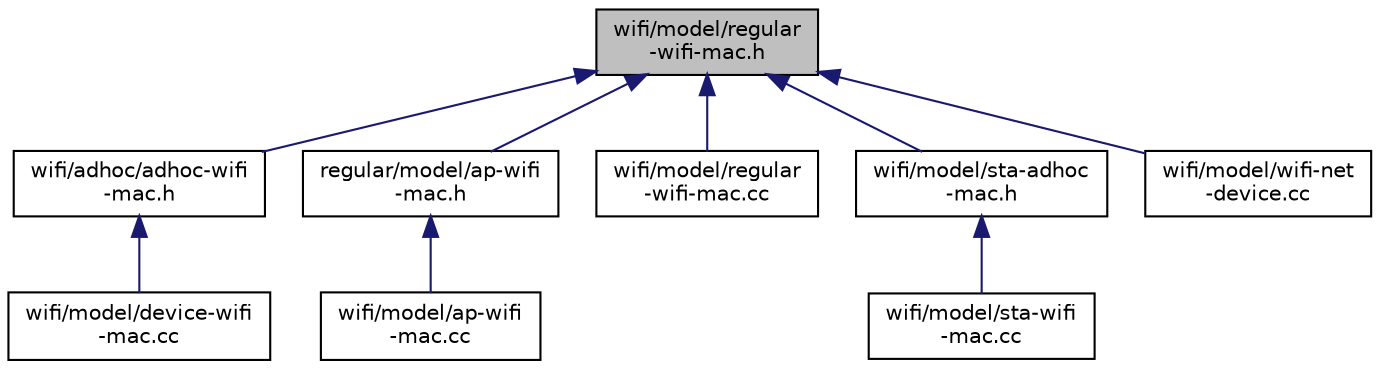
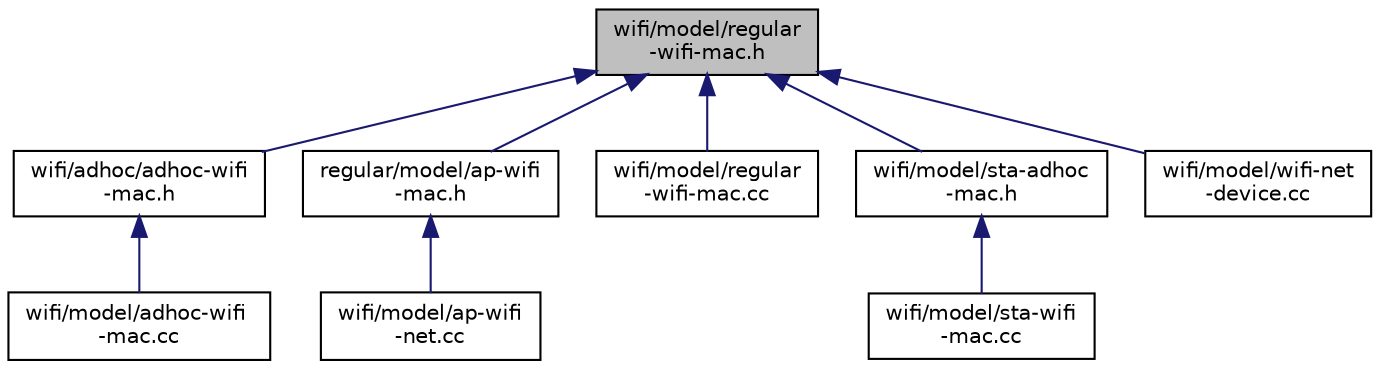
node "wifi/model/device-wifi -mac.cc": label "wifi/model/device-wifi -mac.cc" -> "wifi/model/adhoc-wifi -mac.cc"
node "wifi/model/ap-wifi -mac.cc": label "wifi/model/ap-wifi -mac.cc" -> "wifi/model/ap-wifi -net.cc"
